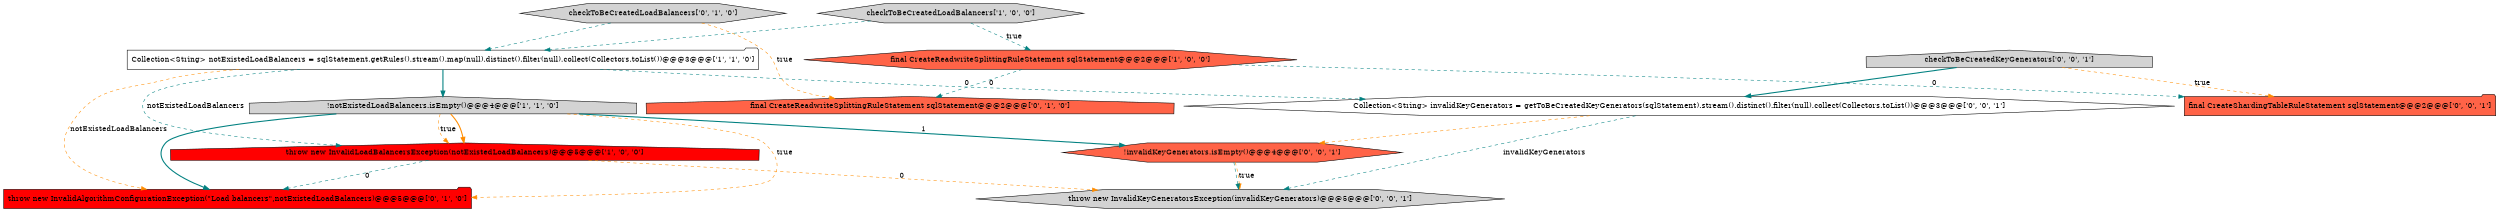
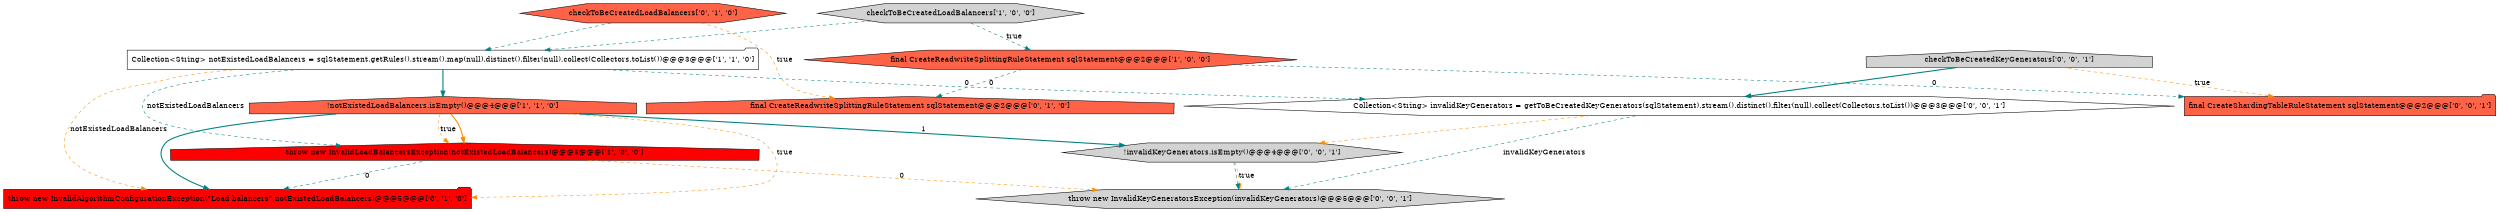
node "checkToBeCreatedLoadBalancers['0', '1', '0']": fillcolor lightgray -> tomato
node "!notExistedLoadBalancers.isEmpty()@@@4@@@['1', '1', '0']": fillcolor lightgray -> tomato
node "!invalidKeyGenerators.isEmpty()@@@4@@@['0', '0', '1']": fillcolor tomato -> lightgray
